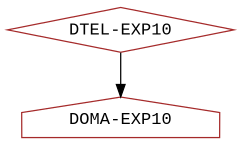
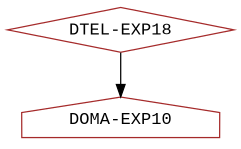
node "DTEL-EXP10": label "DTEL-EXP10" -> "DTEL-EXP18"
